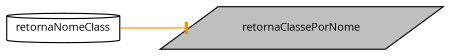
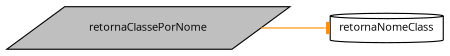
edge "retornaNomeClass" -> "retornaClassePorNome": reversed
